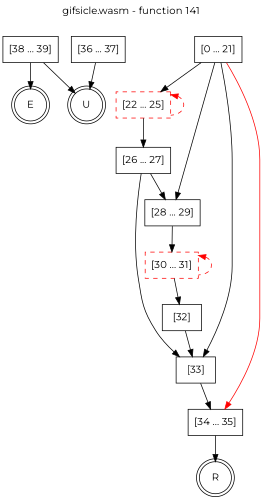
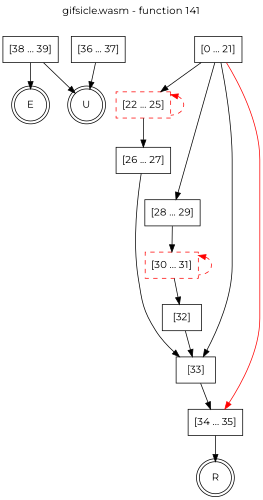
edge "[26 ... 27]" -> "[28 ... 29]": removed
